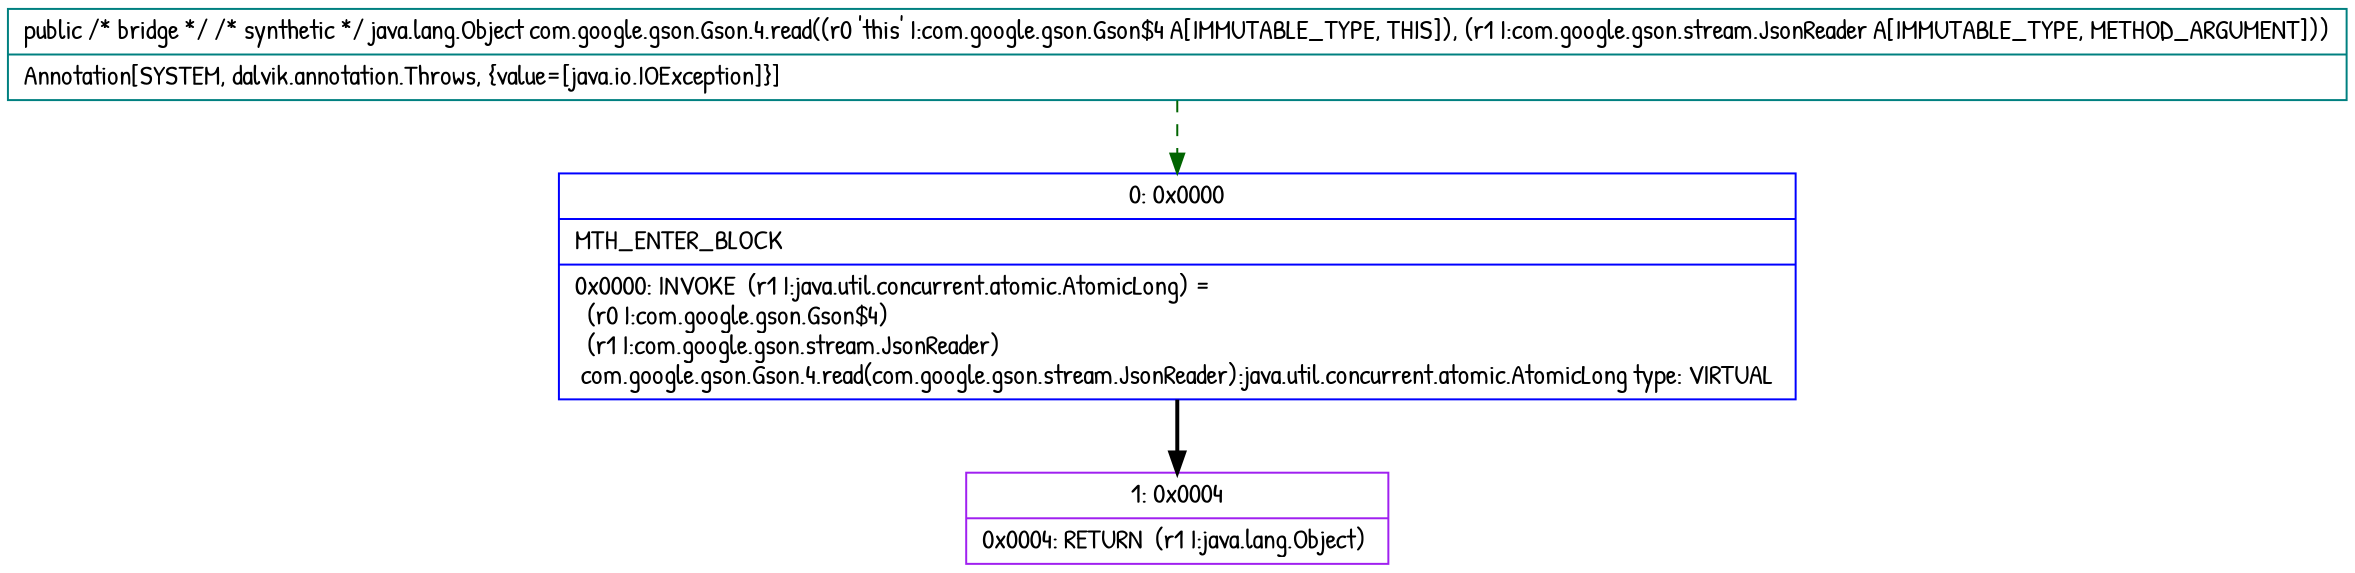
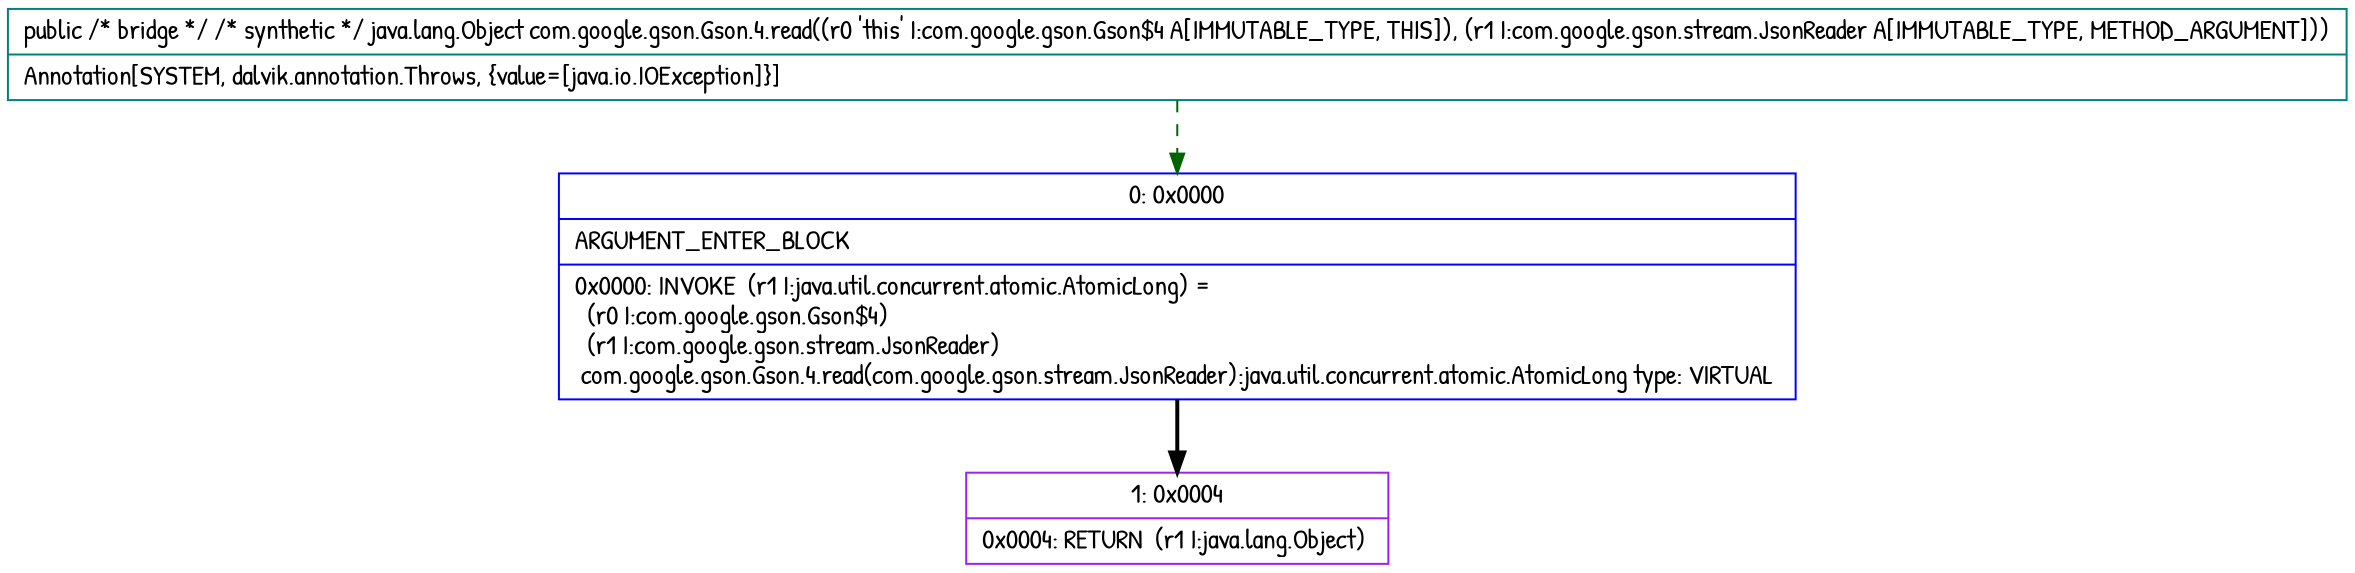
node "0: 0x0000": text "MTH_ENTER_BLOCK" -> "ARGUMENT_ENTER_BLOCK"
